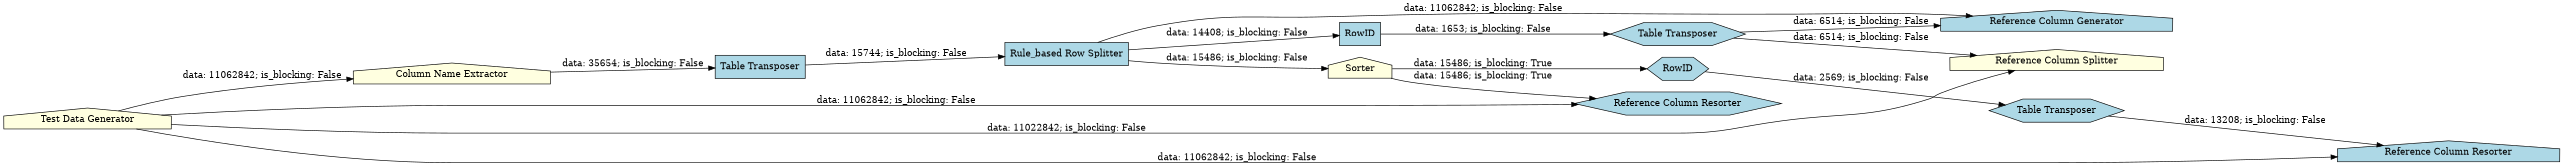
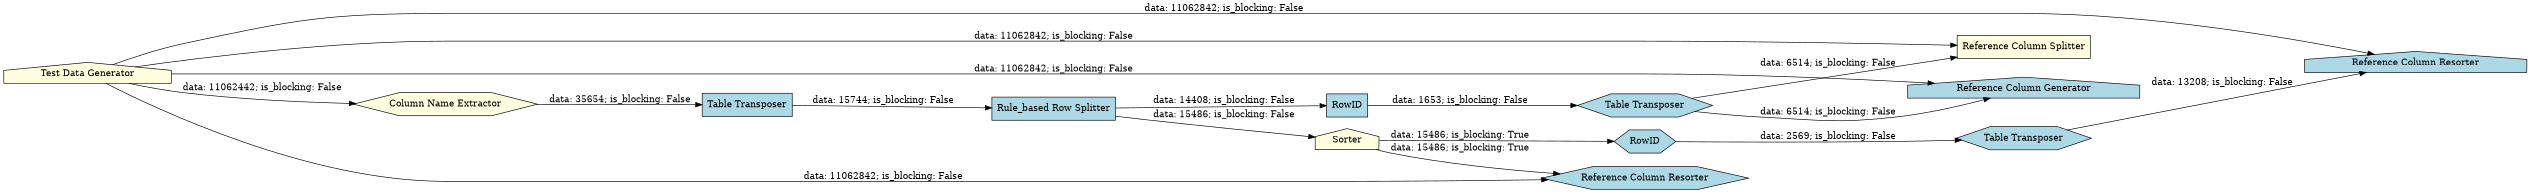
edge "Rule_based Row Splitter" -> "Reference Column Generator": now "Test Data Generator" -> "Reference Column Generator"
node "Reference Column Splitter": shape house -> box
node "Column Name Extractor": shape house -> hexagon
edge "Test Data Generator" -> "Column Name Extractor": label "data: 11062842; is_blocking: False" -> "data: 11062442; is_blocking: False"
edge "Test Data Generator" -> "Reference Column Splitter": label "data: 11022842; is_blocking: False" -> "data: 11062842; is_blocking: False"
